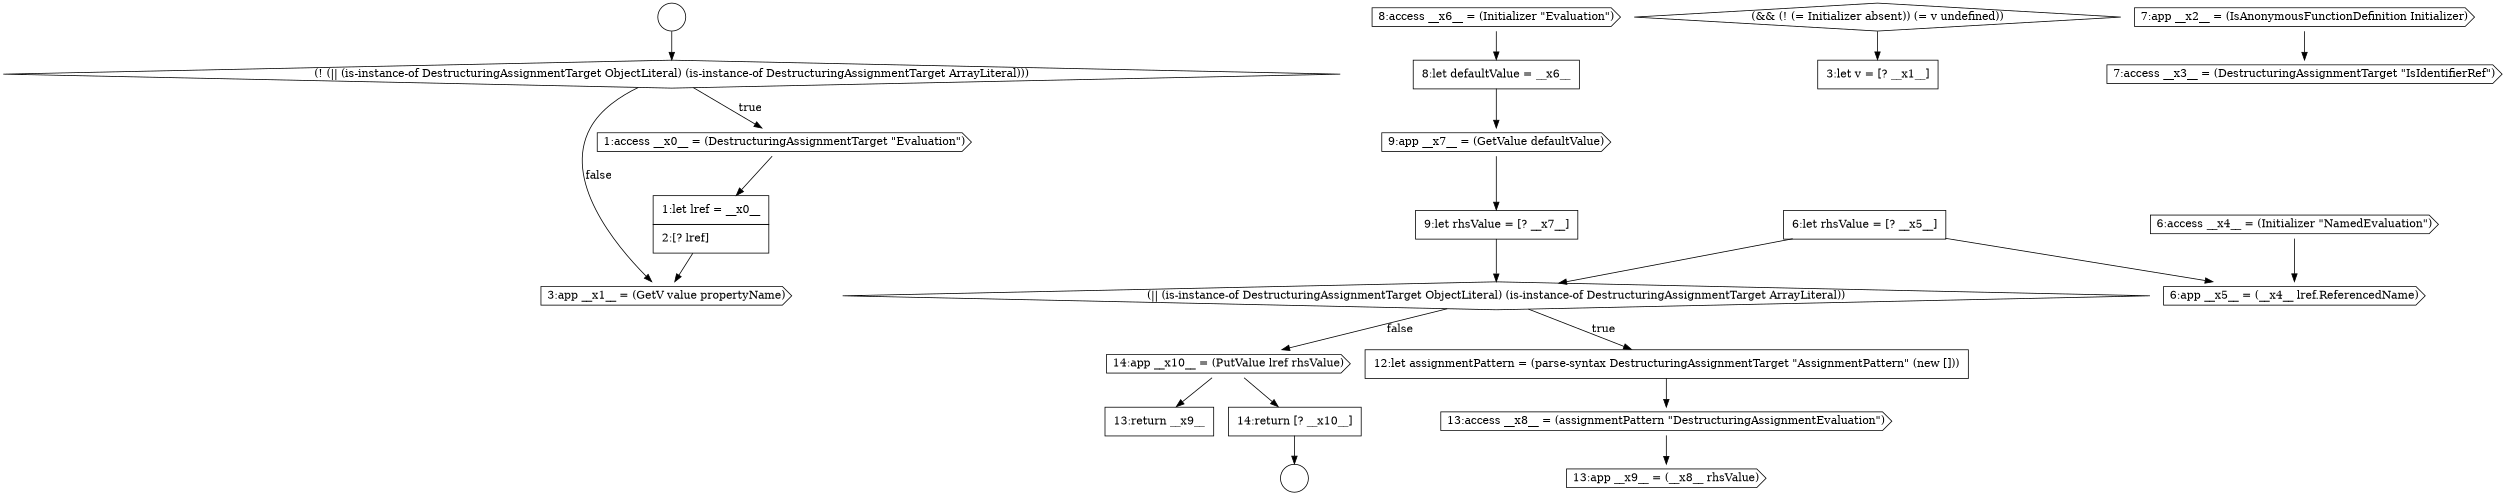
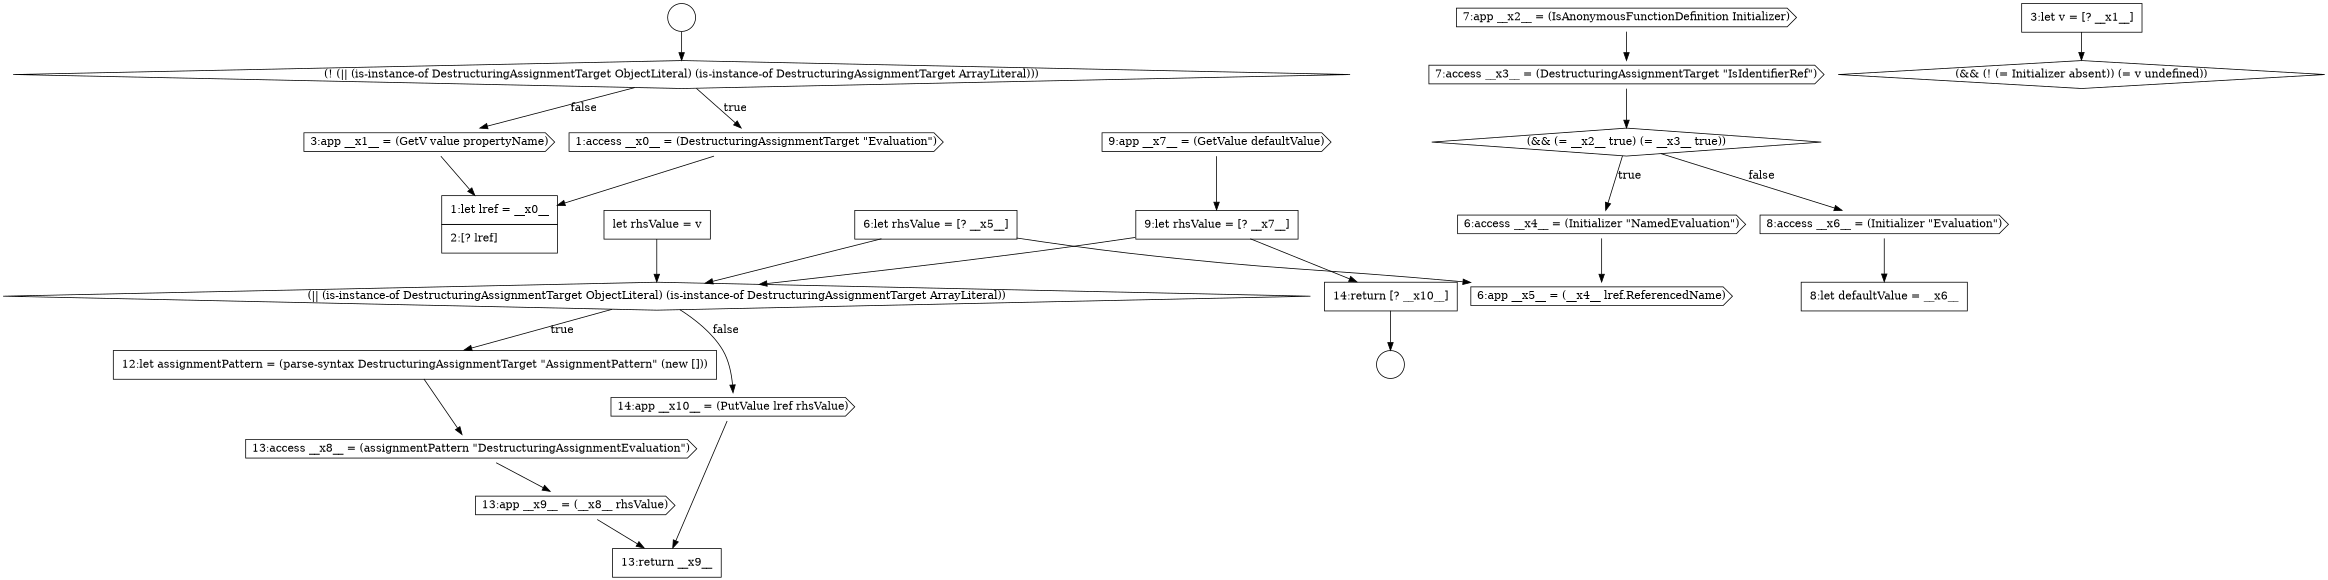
edge "(&& (! (= Initializer absent)) (= v undefined))" -> "3:let v = [? __x1__]": reversed
edge "8:let defaultValue = __x6__" -> "9:app __x7__ = (GetValue defaultValue)": removed
node "(&& (= __x2__ true) (= __x3__ true))": added
node "let rhsValue = v": added
edge "1:let lref = __x0__" -> "3:app __x1__ = (GetV value propertyName)": reversed
edge "14:app __x10__ = (PutValue lref rhsValue)" -> "14:return [? __x10__]": now "9:let rhsValue = [? __x7__]" -> "14:return [? __x10__]"
edge "13:app __x9__ = (__x8__ rhsValue)" -> "13:return __x9__": added
